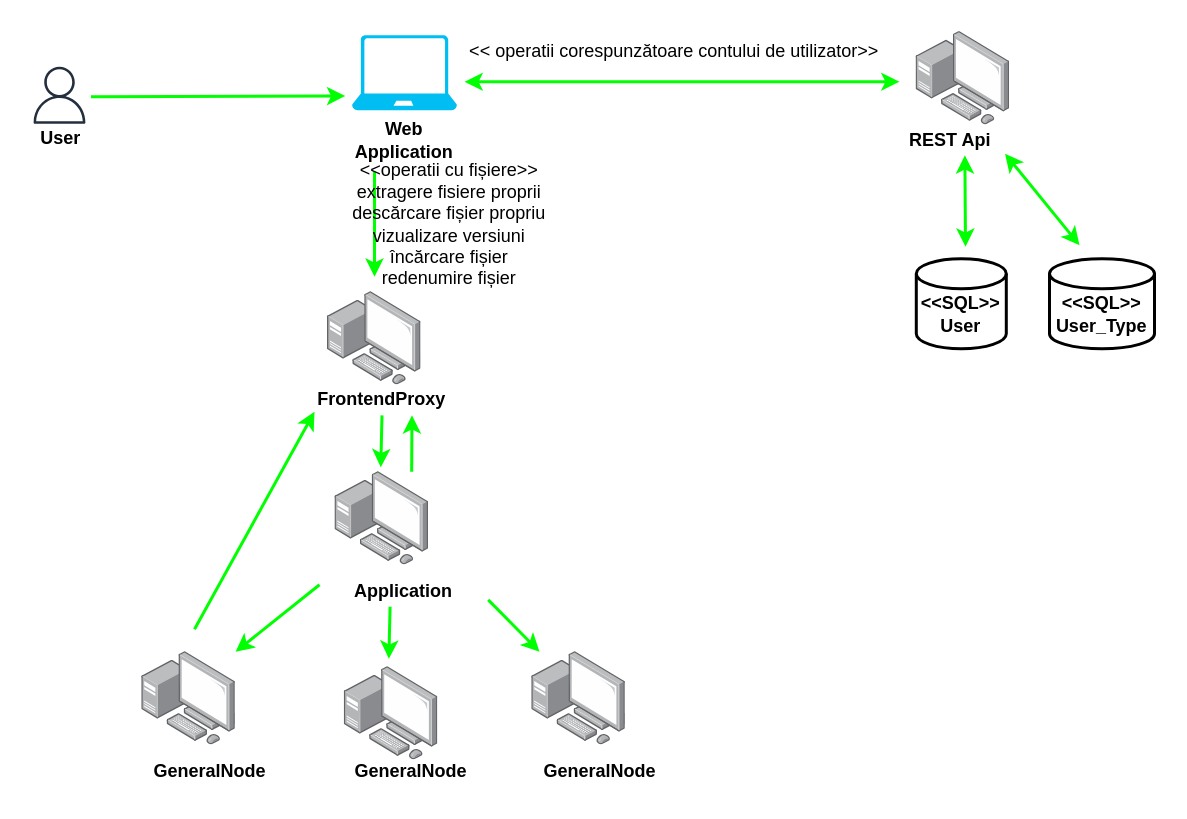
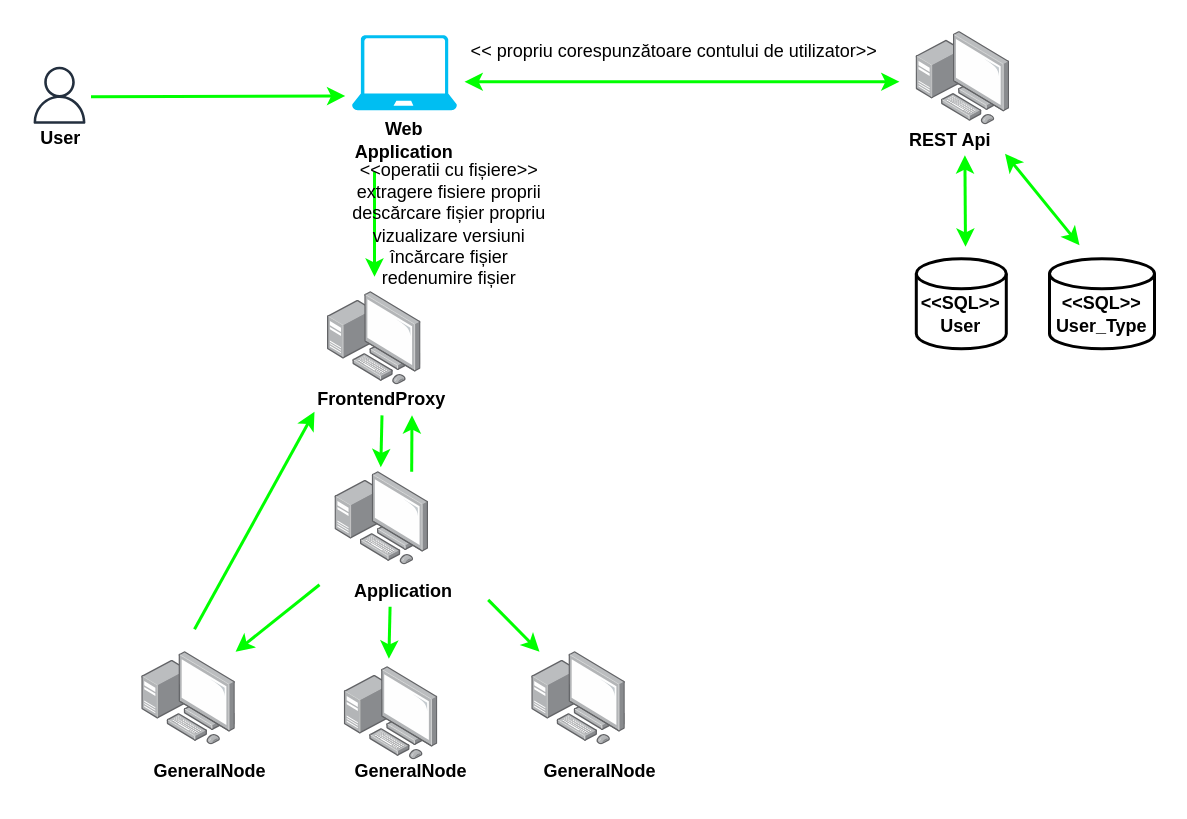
node "<< operatii corespunzătoare contului de utilizator>>": label "<< operatii corespunzătoare contului de utilizator>>" -> "<< propriu corespunzătoare contului de utilizator>>"
